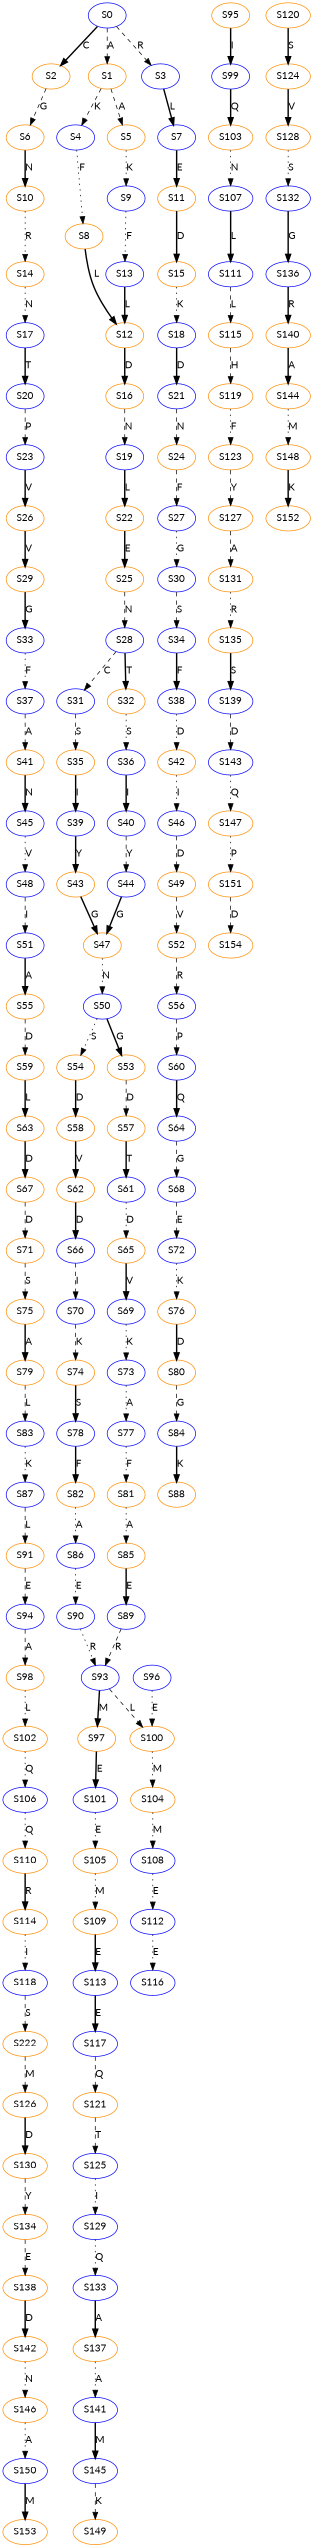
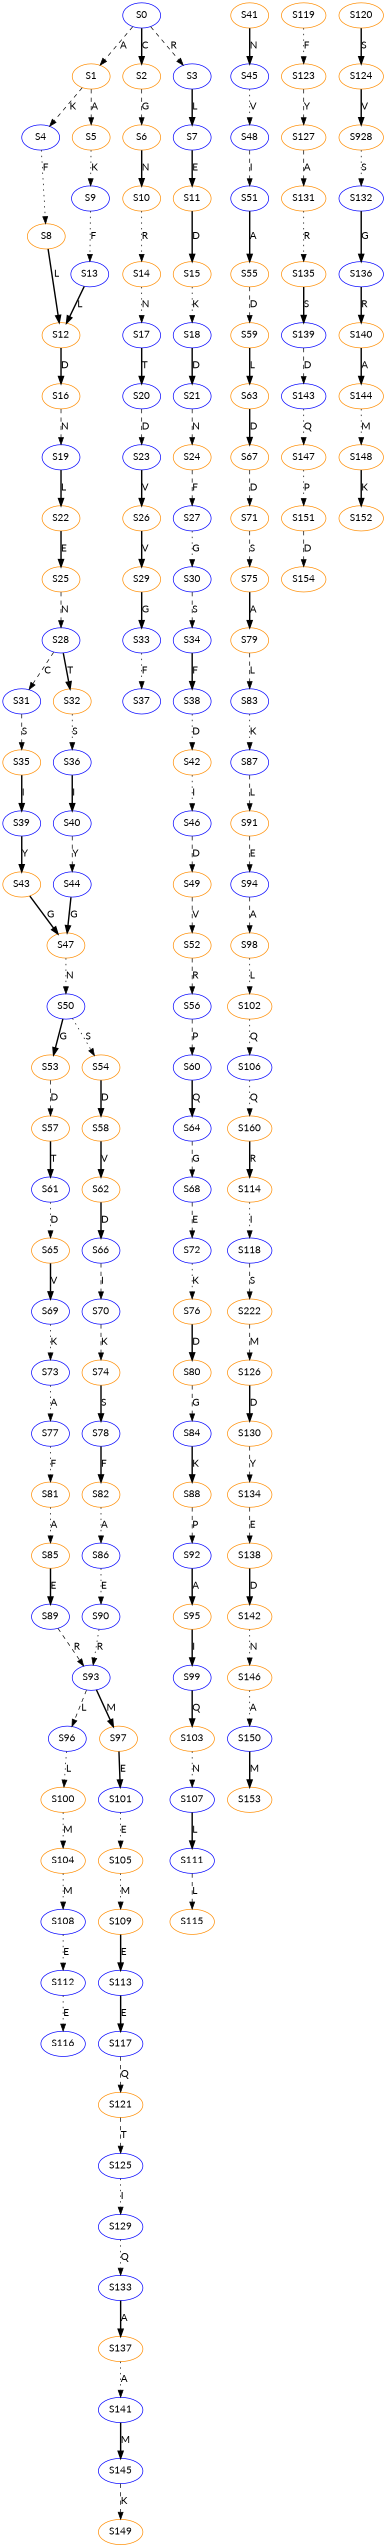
node "S128": label "S128" -> "S928"
edge "S115" -> "S119": removed, label "H"
edge "S20" -> "S23": label "P" -> "D"
edge "S37" -> "S41": removed, label "A"
node "S92": added
edge "S93" -> "S100": now "S93" -> "S96"
edge "S96" -> "S100": label "E" -> "L"
node "S110": label "S110" -> "S160"
